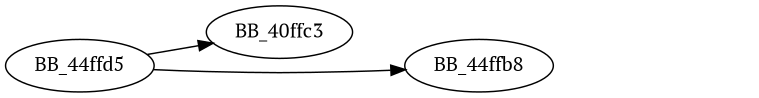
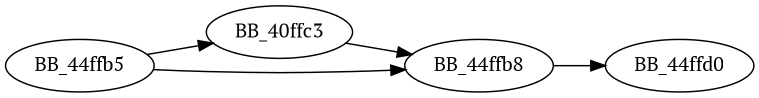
edge "BB_40ffc3" -> "BB_44ffb8": added
node "BB_44ffd5": label "BB_44ffd5" -> "BB_44ffb5"
node "BB_44ffd0": added
